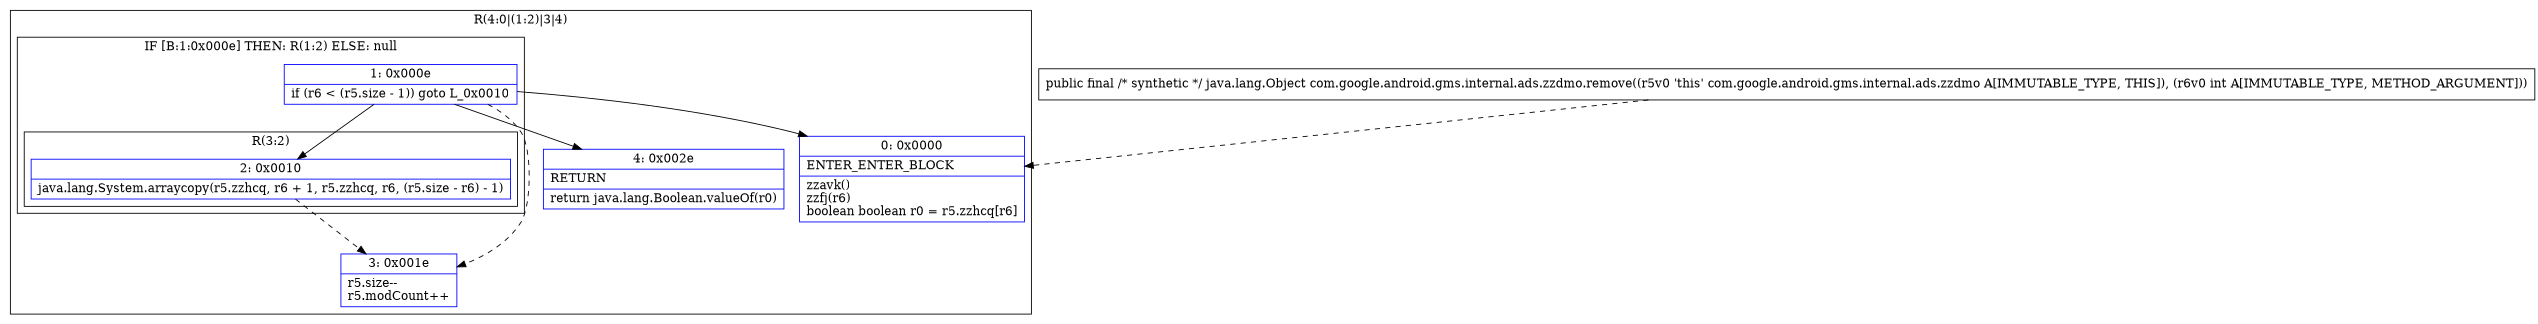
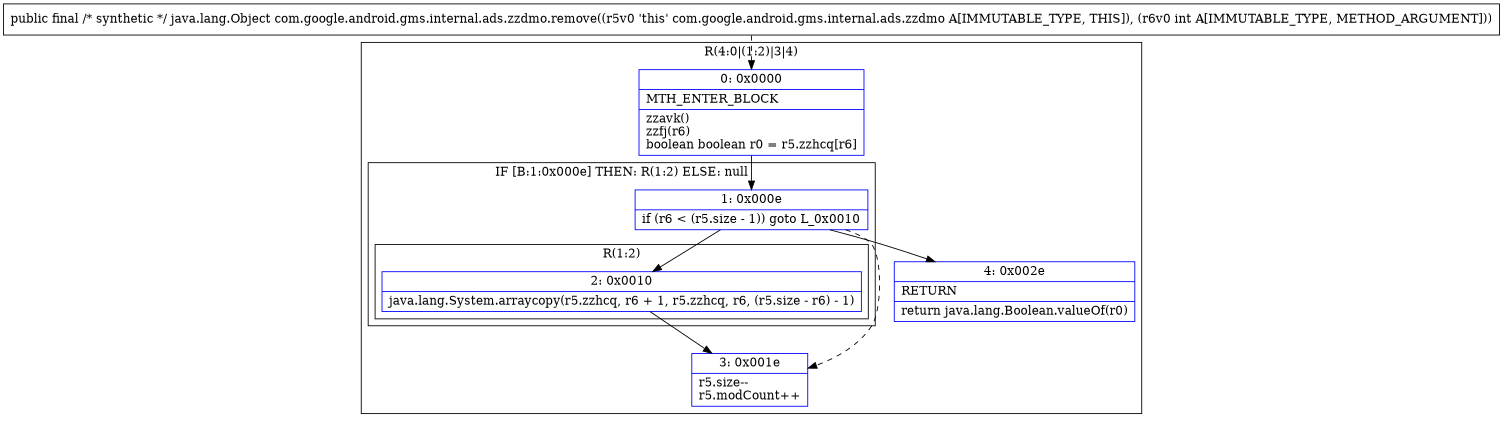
edge "1: 0x000e" -> "0: 0x0000": reversed
cluster "R(3:2)": label "R(3:2)" -> "R(1:2)"
node "0: 0x0000": text "ENTER_ENTER_BLOCK" -> "MTH_ENTER_BLOCK"
edge "2: 0x0010" -> "3: 0x001e": style dashed -> solid
